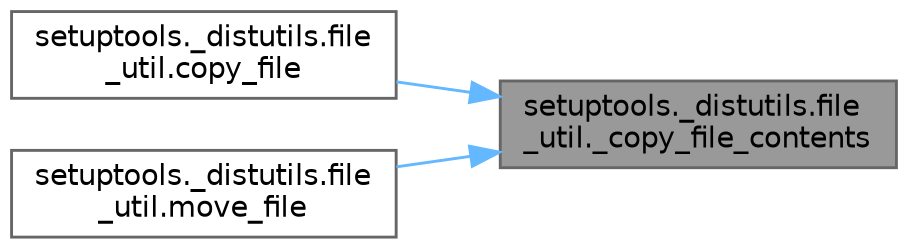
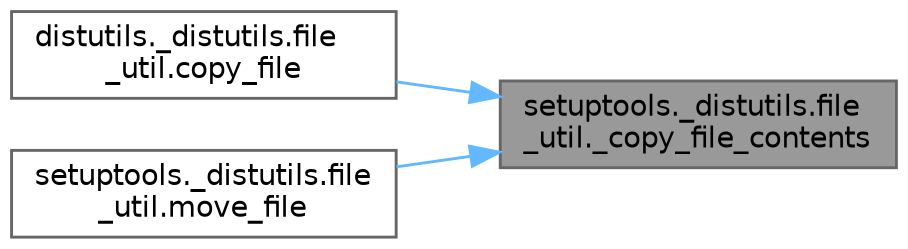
node "setuptools._distutils.file _util.copy_file": label "setuptools._distutils.file _util.copy_file" -> "distutils._distutils.file _util.copy_file"
